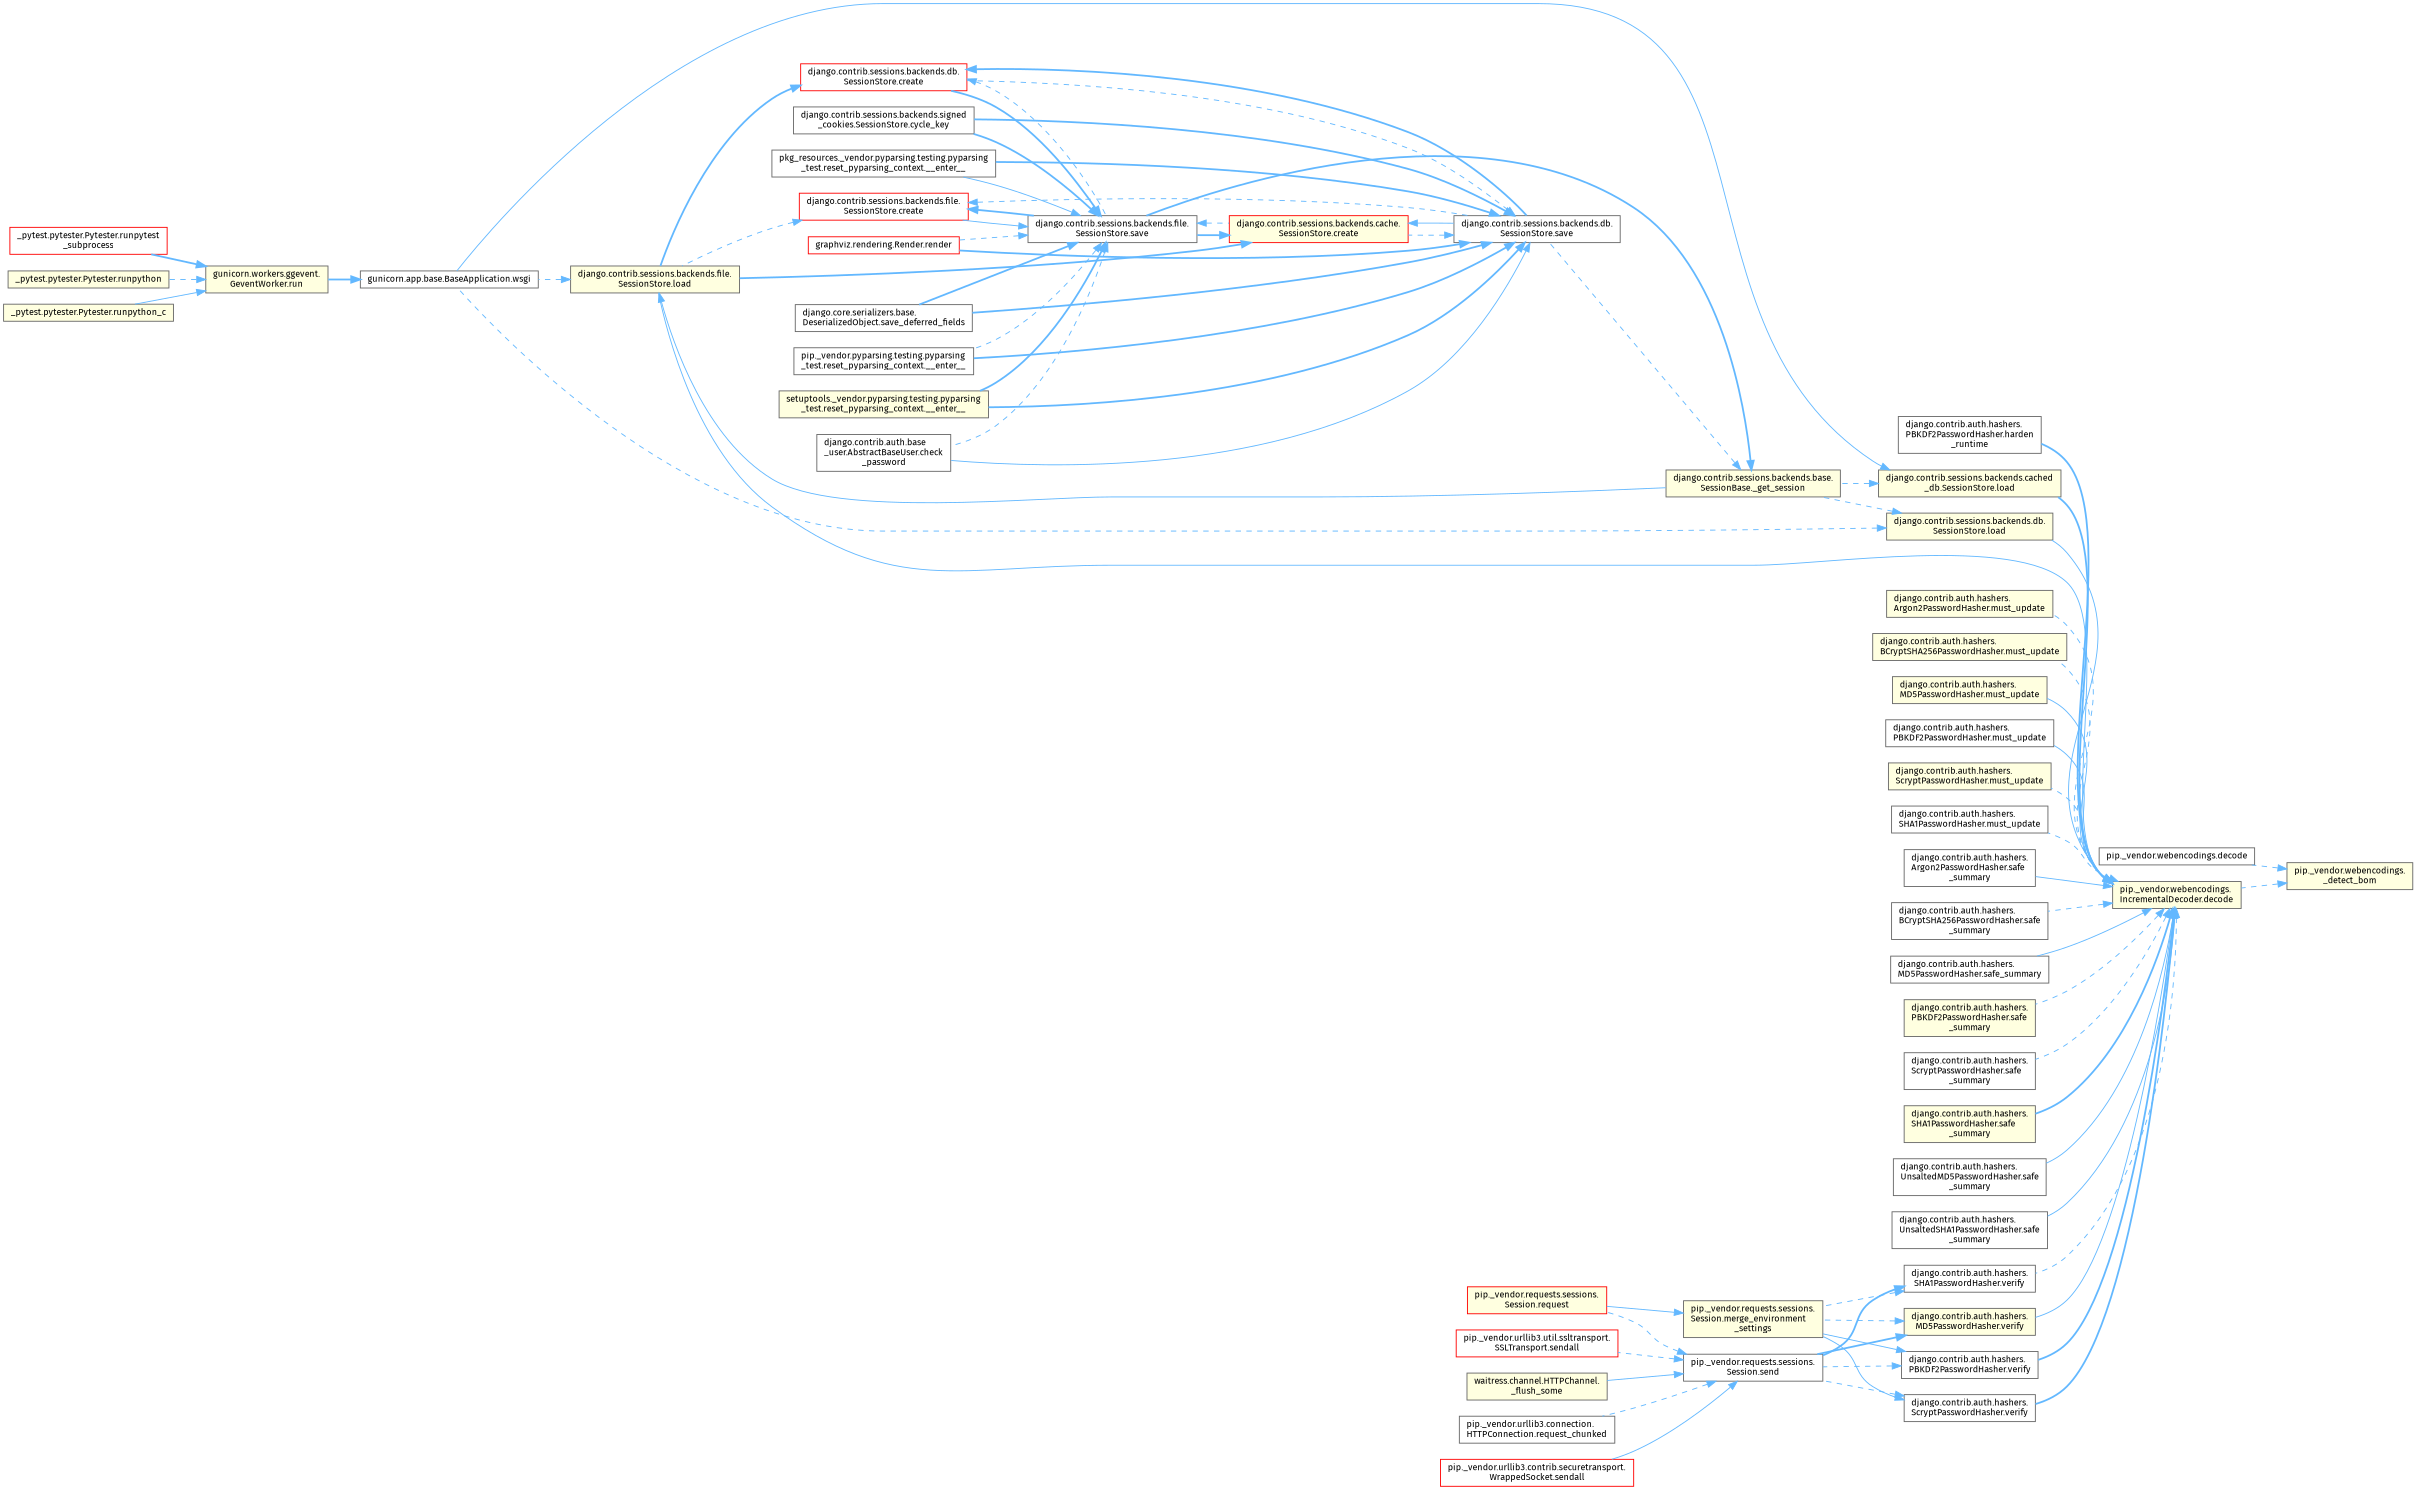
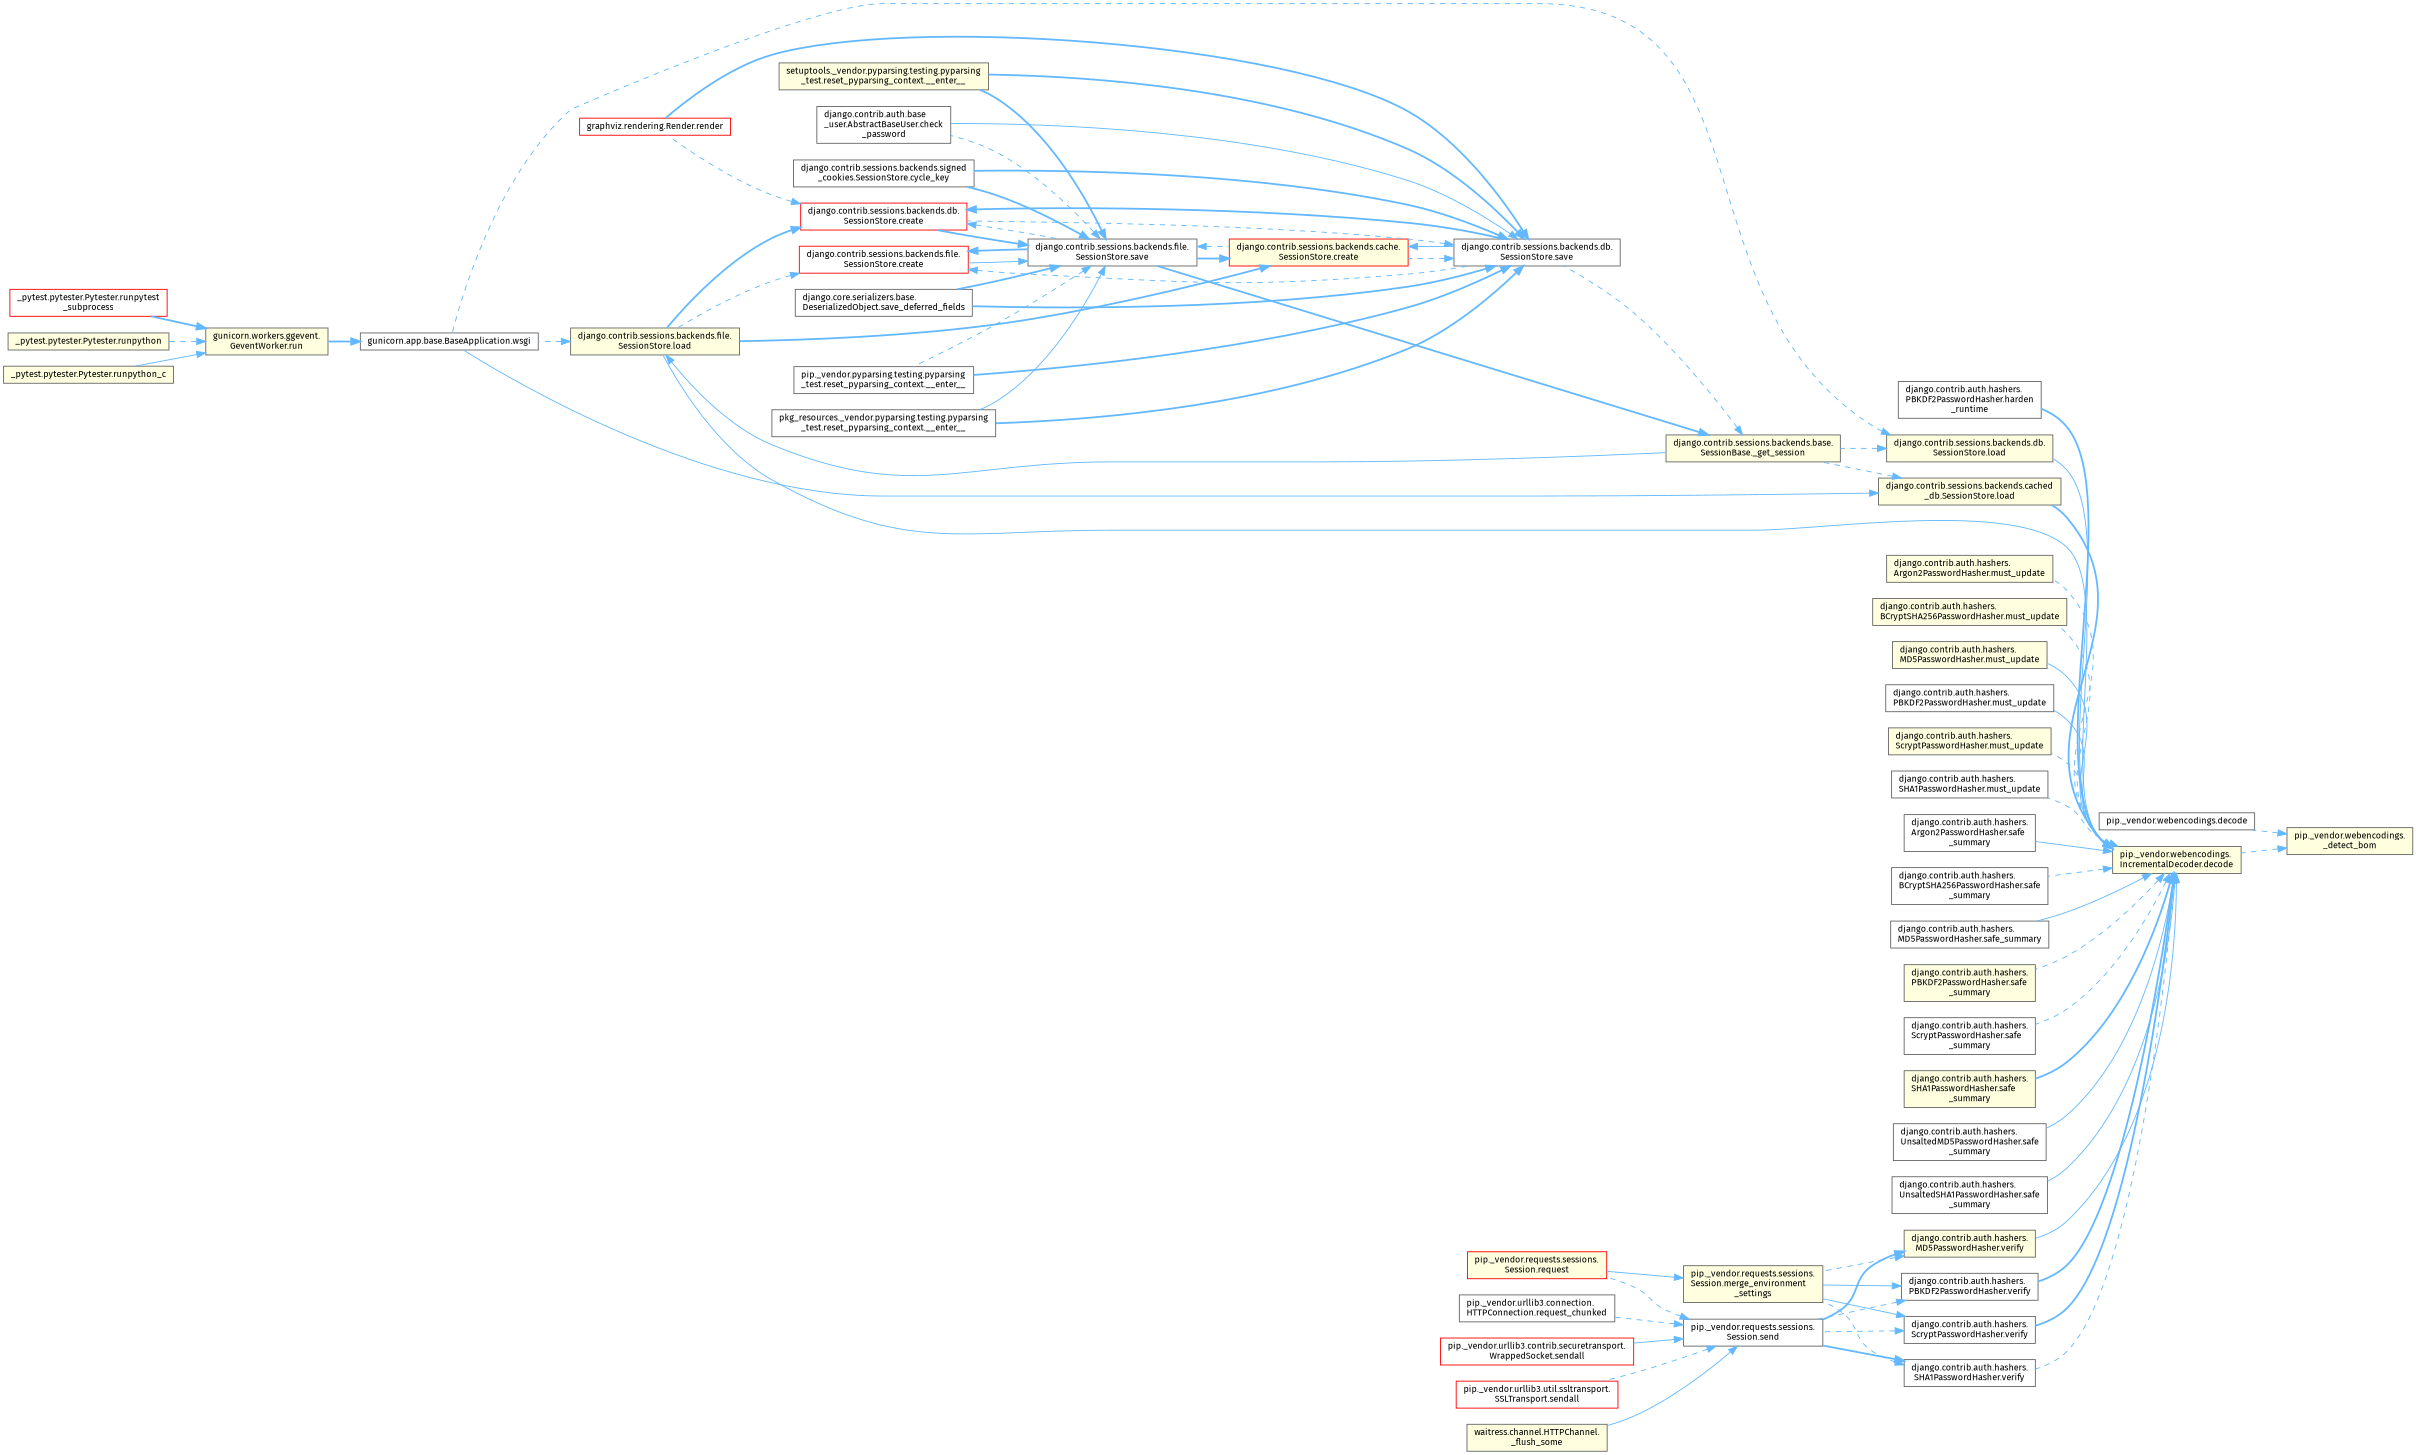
edge "graphviz.rendering.Render.render" -> "django.contrib.sessions.backends.file. SessionStore.save": now "graphviz.rendering.Render.render" -> "django.contrib.sessions.backends.db. SessionStore.create"
